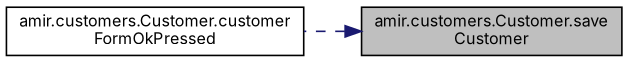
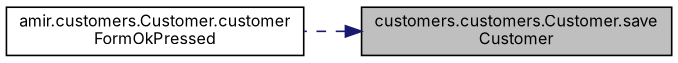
node "amir.customers.Customer.save Customer": label "amir.customers.Customer.save Customer" -> "customers.customers.Customer.save Customer"
